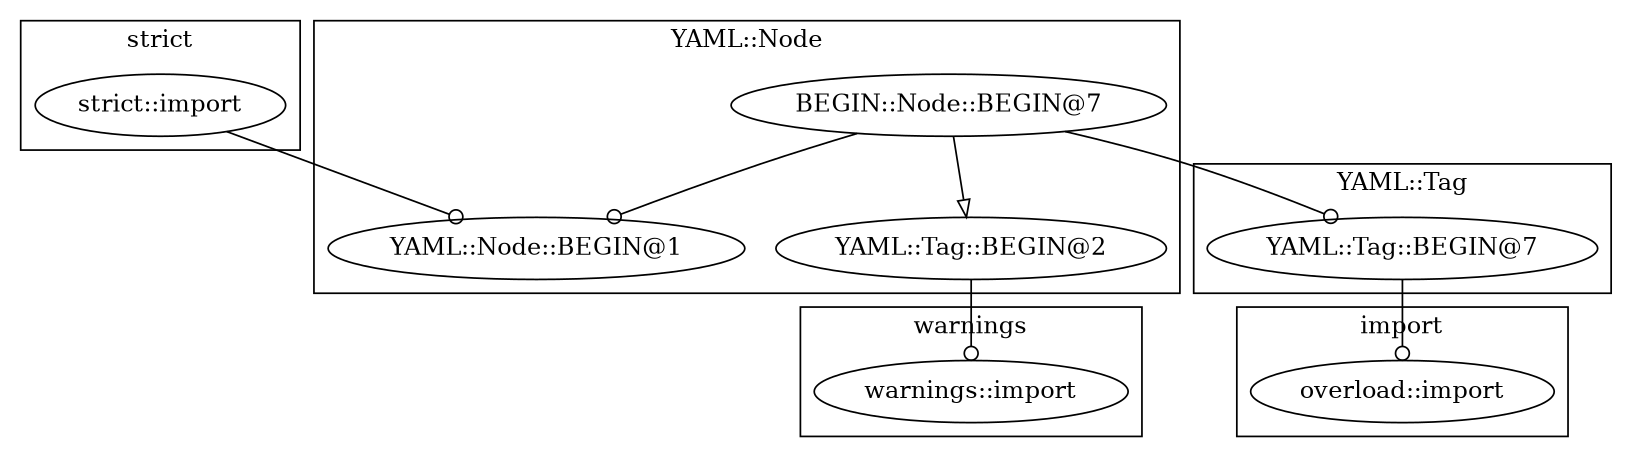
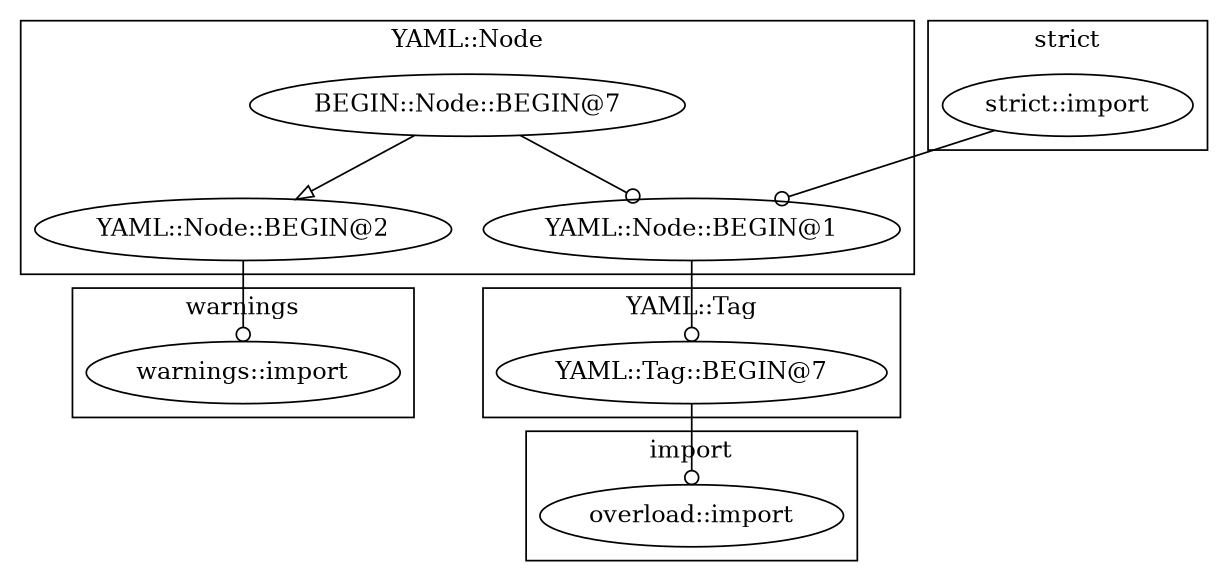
edge "BEGIN::Node::BEGIN@7" -> "YAML::Tag::BEGIN@7": now "YAML::Node::BEGIN@1" -> "YAML::Tag::BEGIN@7"
node "YAML::Tag::BEGIN@2": label "YAML::Tag::BEGIN@2" -> "YAML::Node::BEGIN@2"
